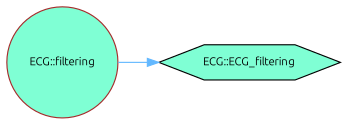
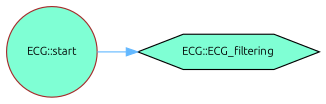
node "ECG::filtering": label "ECG::filtering" -> "ECG::start"
